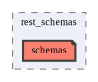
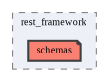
cluster "rest_schemas": label "rest_schemas" -> "rest_framework"
